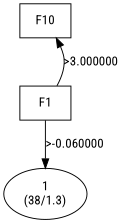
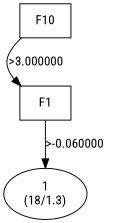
edge "F1" -> "F10": reversed
node "1 (38/1.3)": label "1 (38/1.3)" -> "1 (18/1.3)"
